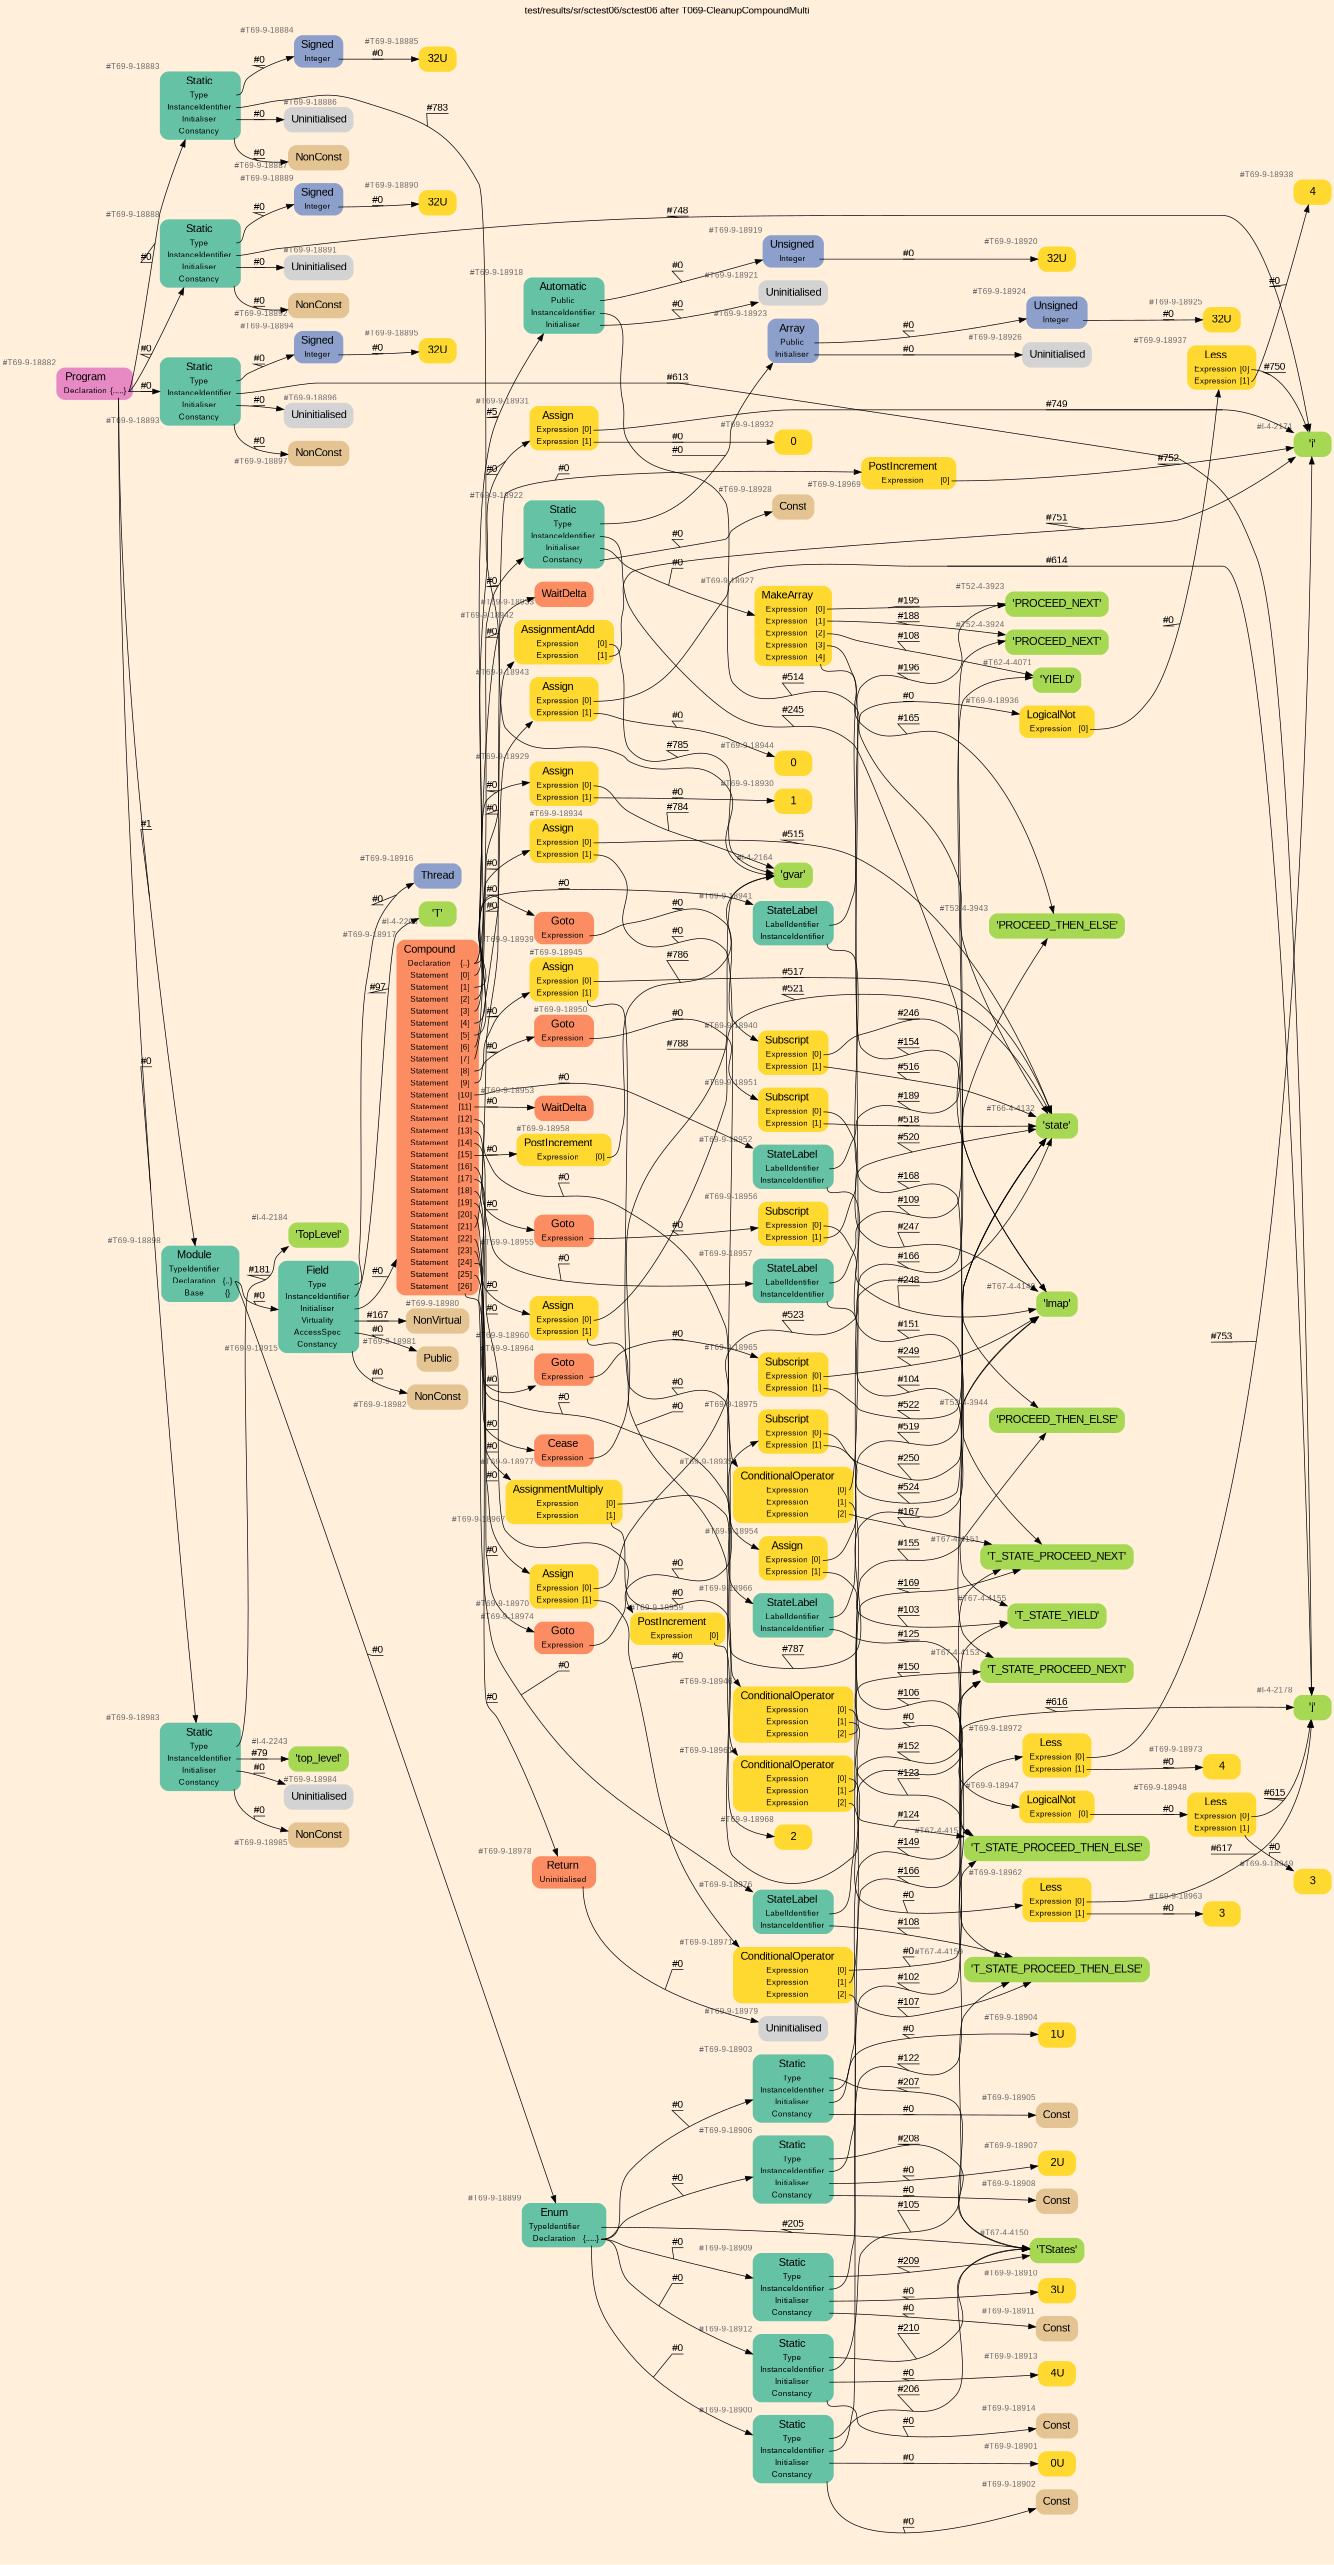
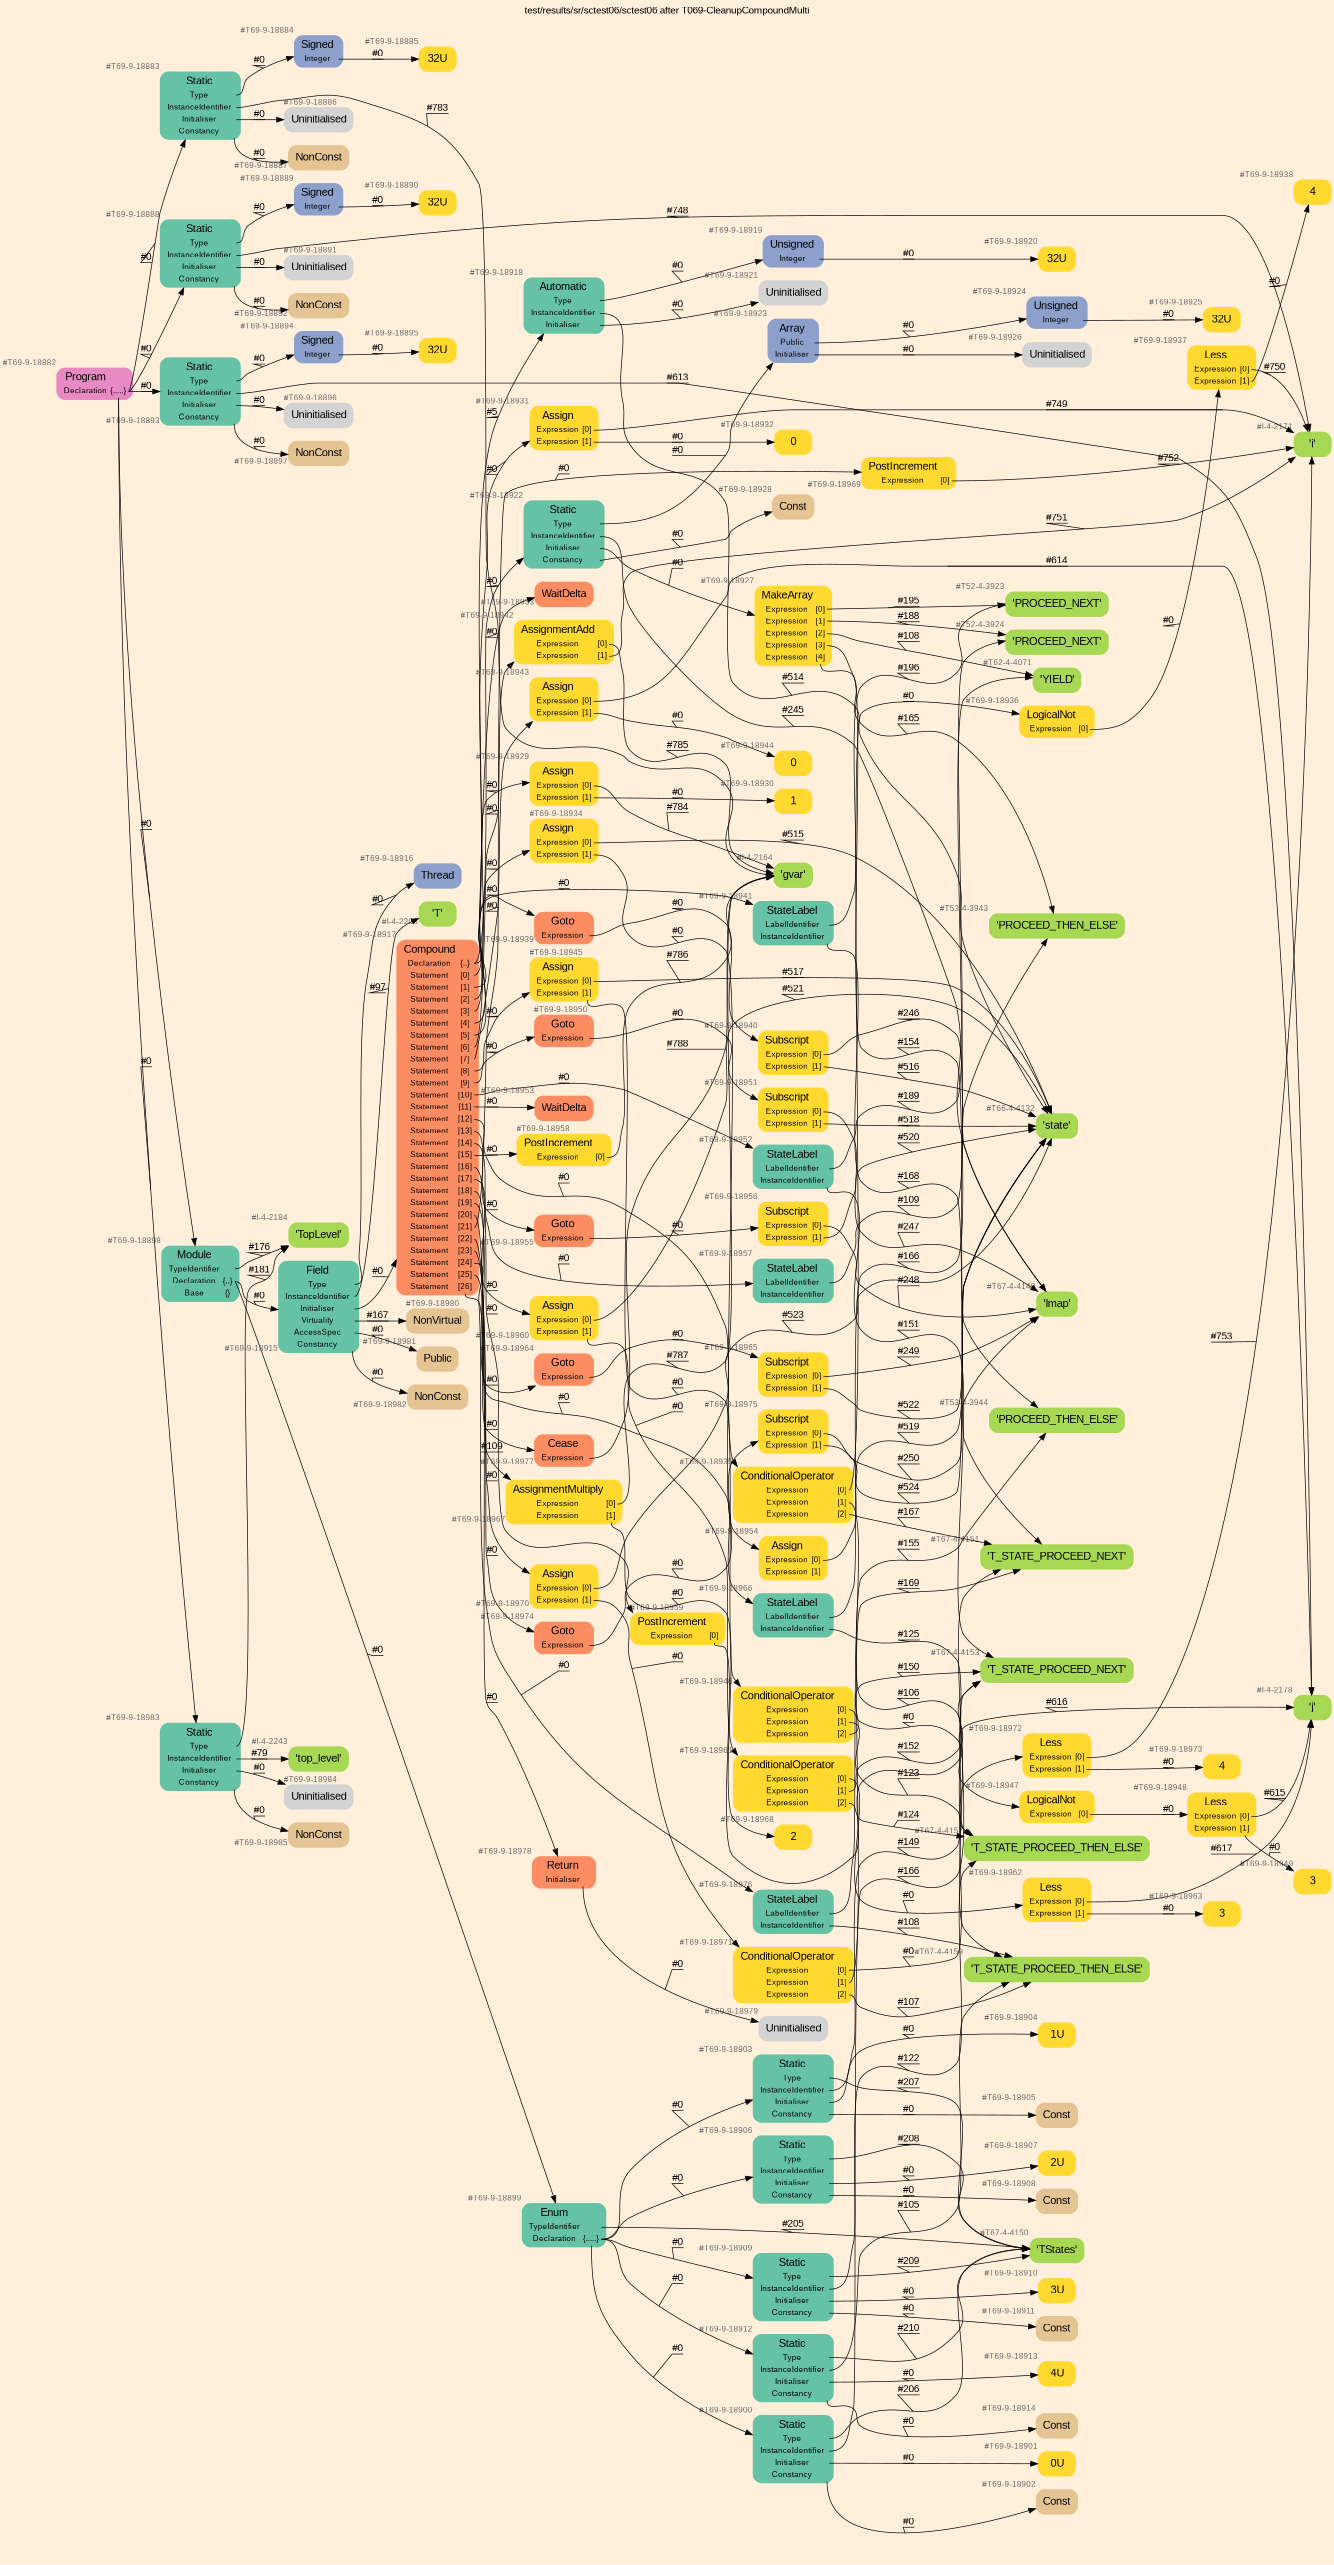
node "Automatic": text "Public" -> "Type"
edge "Program" -> "Module": label "#1" -> "#0"
edge "Module" -> "'TopLevel'": added, label "#176"
edge "Compound" -> "AssignmentMultiply": label "#0" -> "#109"
node "'T_STATE_YIELD'": removed
edge "AssignmentMultiply" -> "'lmap'": now "AssignmentMultiply" -> "'gvar'"
node "Return": text "Uninitialised" -> "Initialiser"
